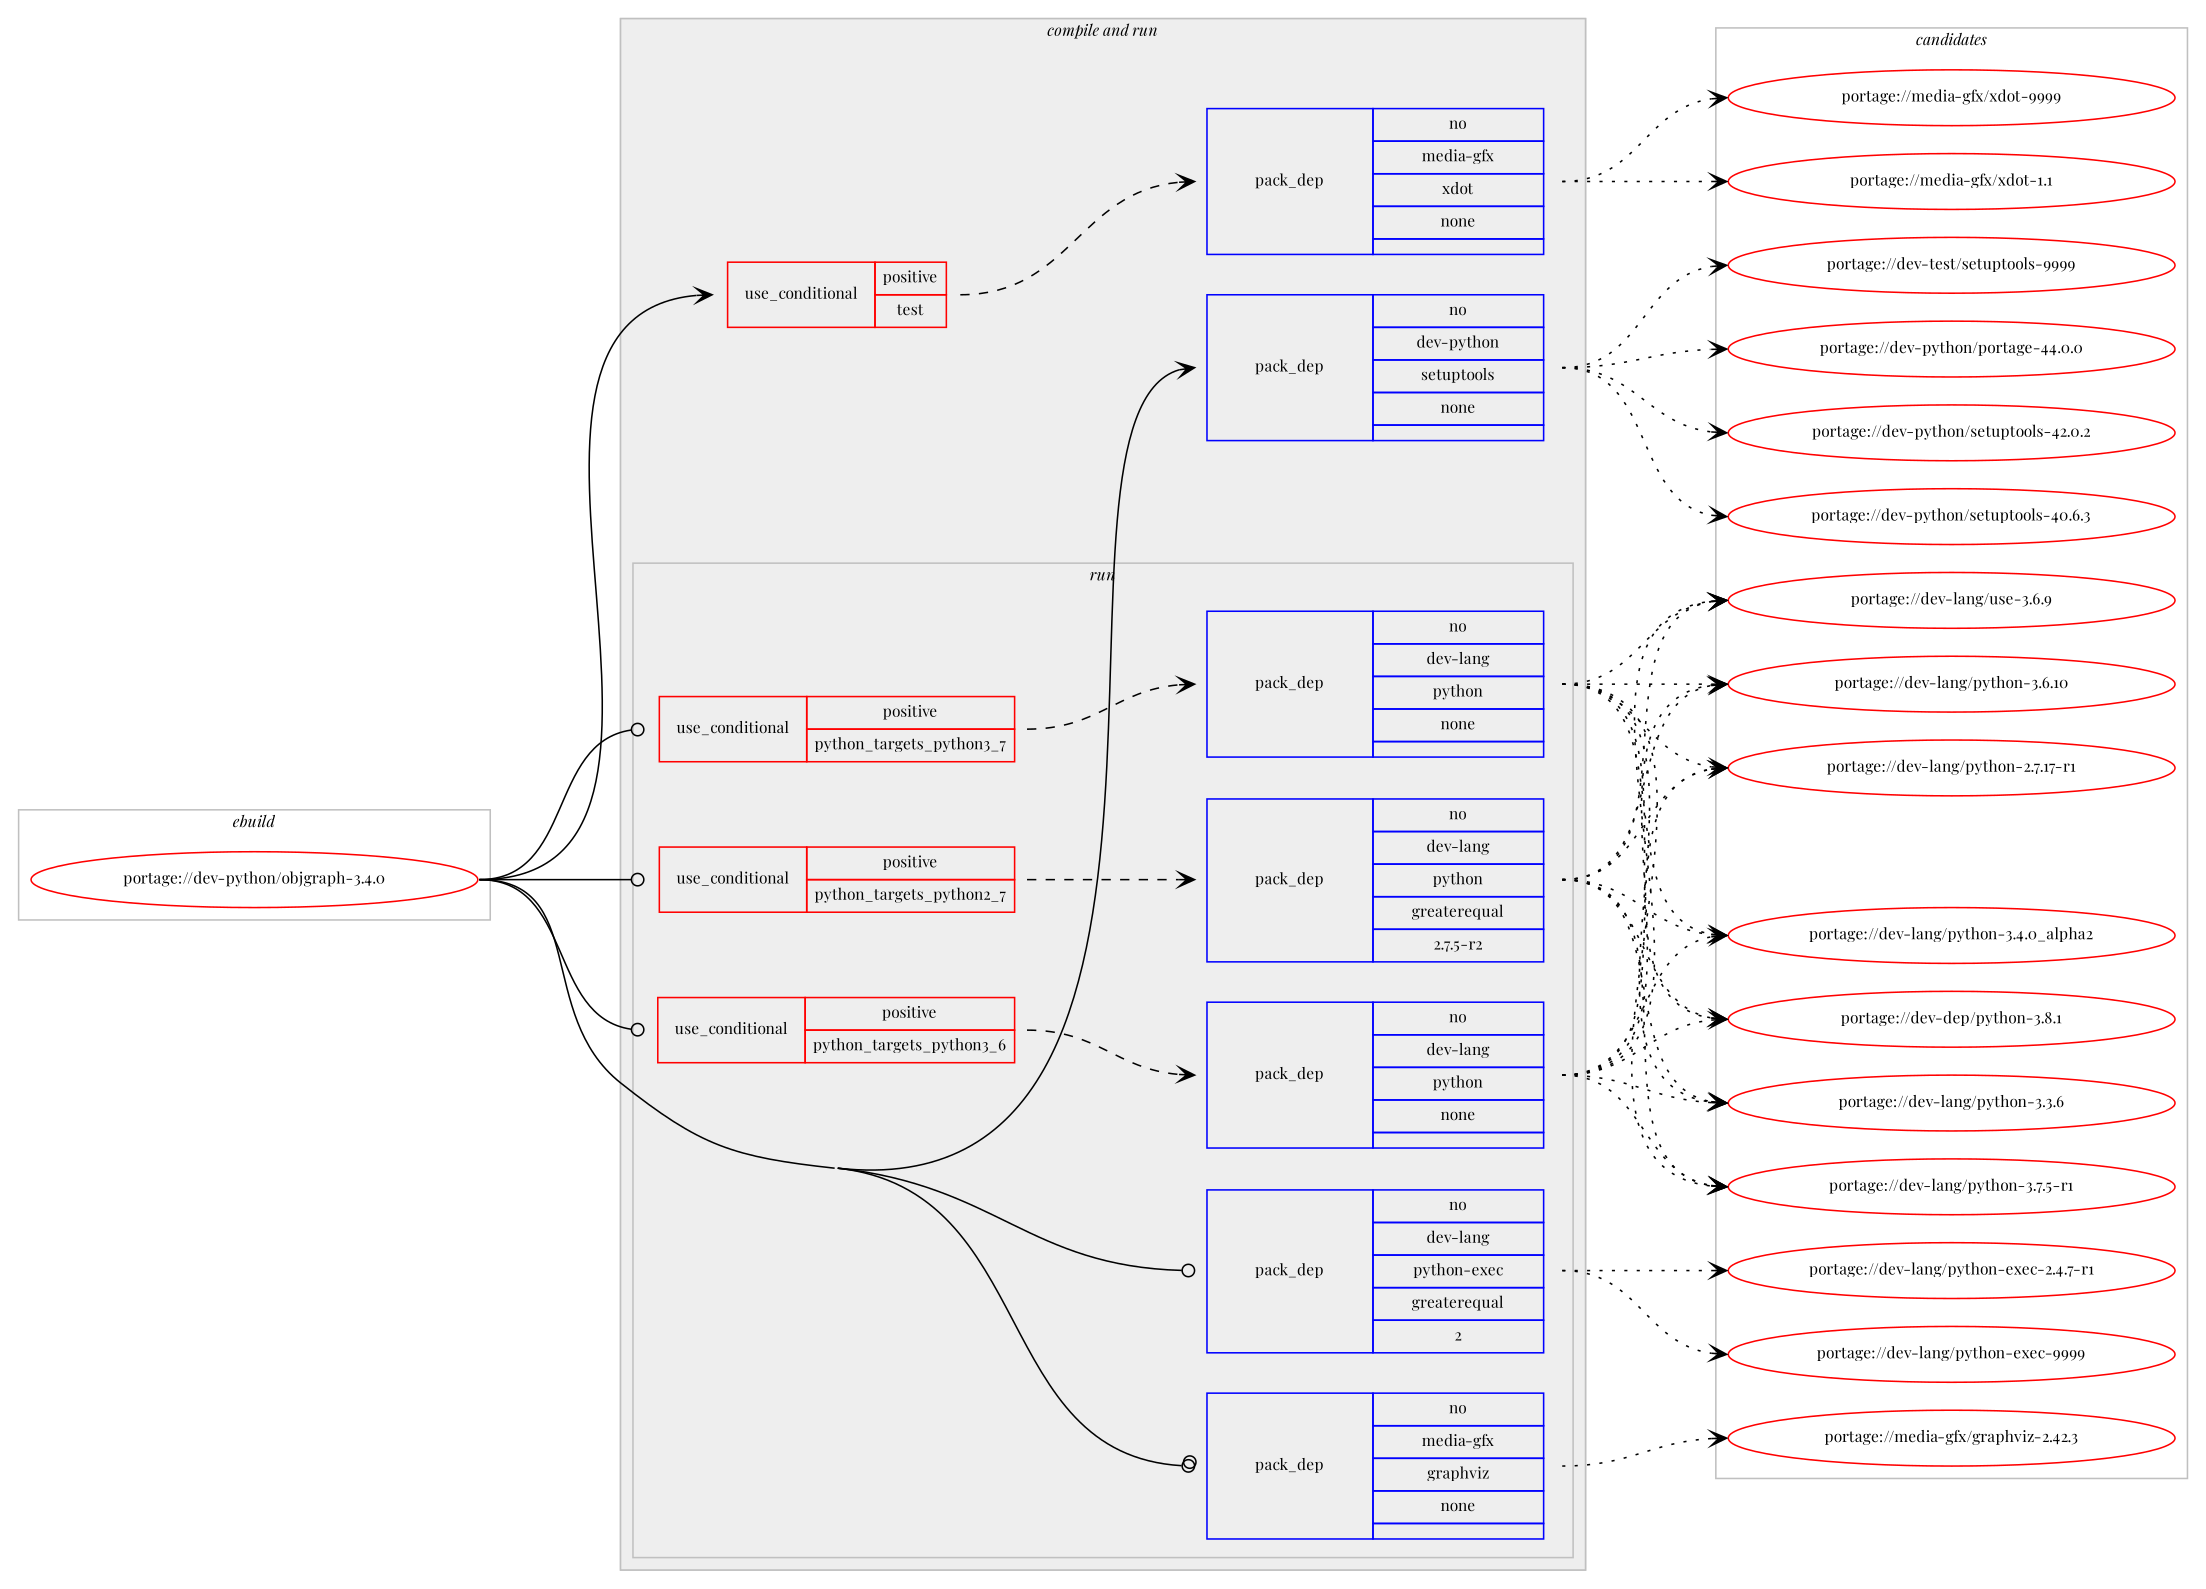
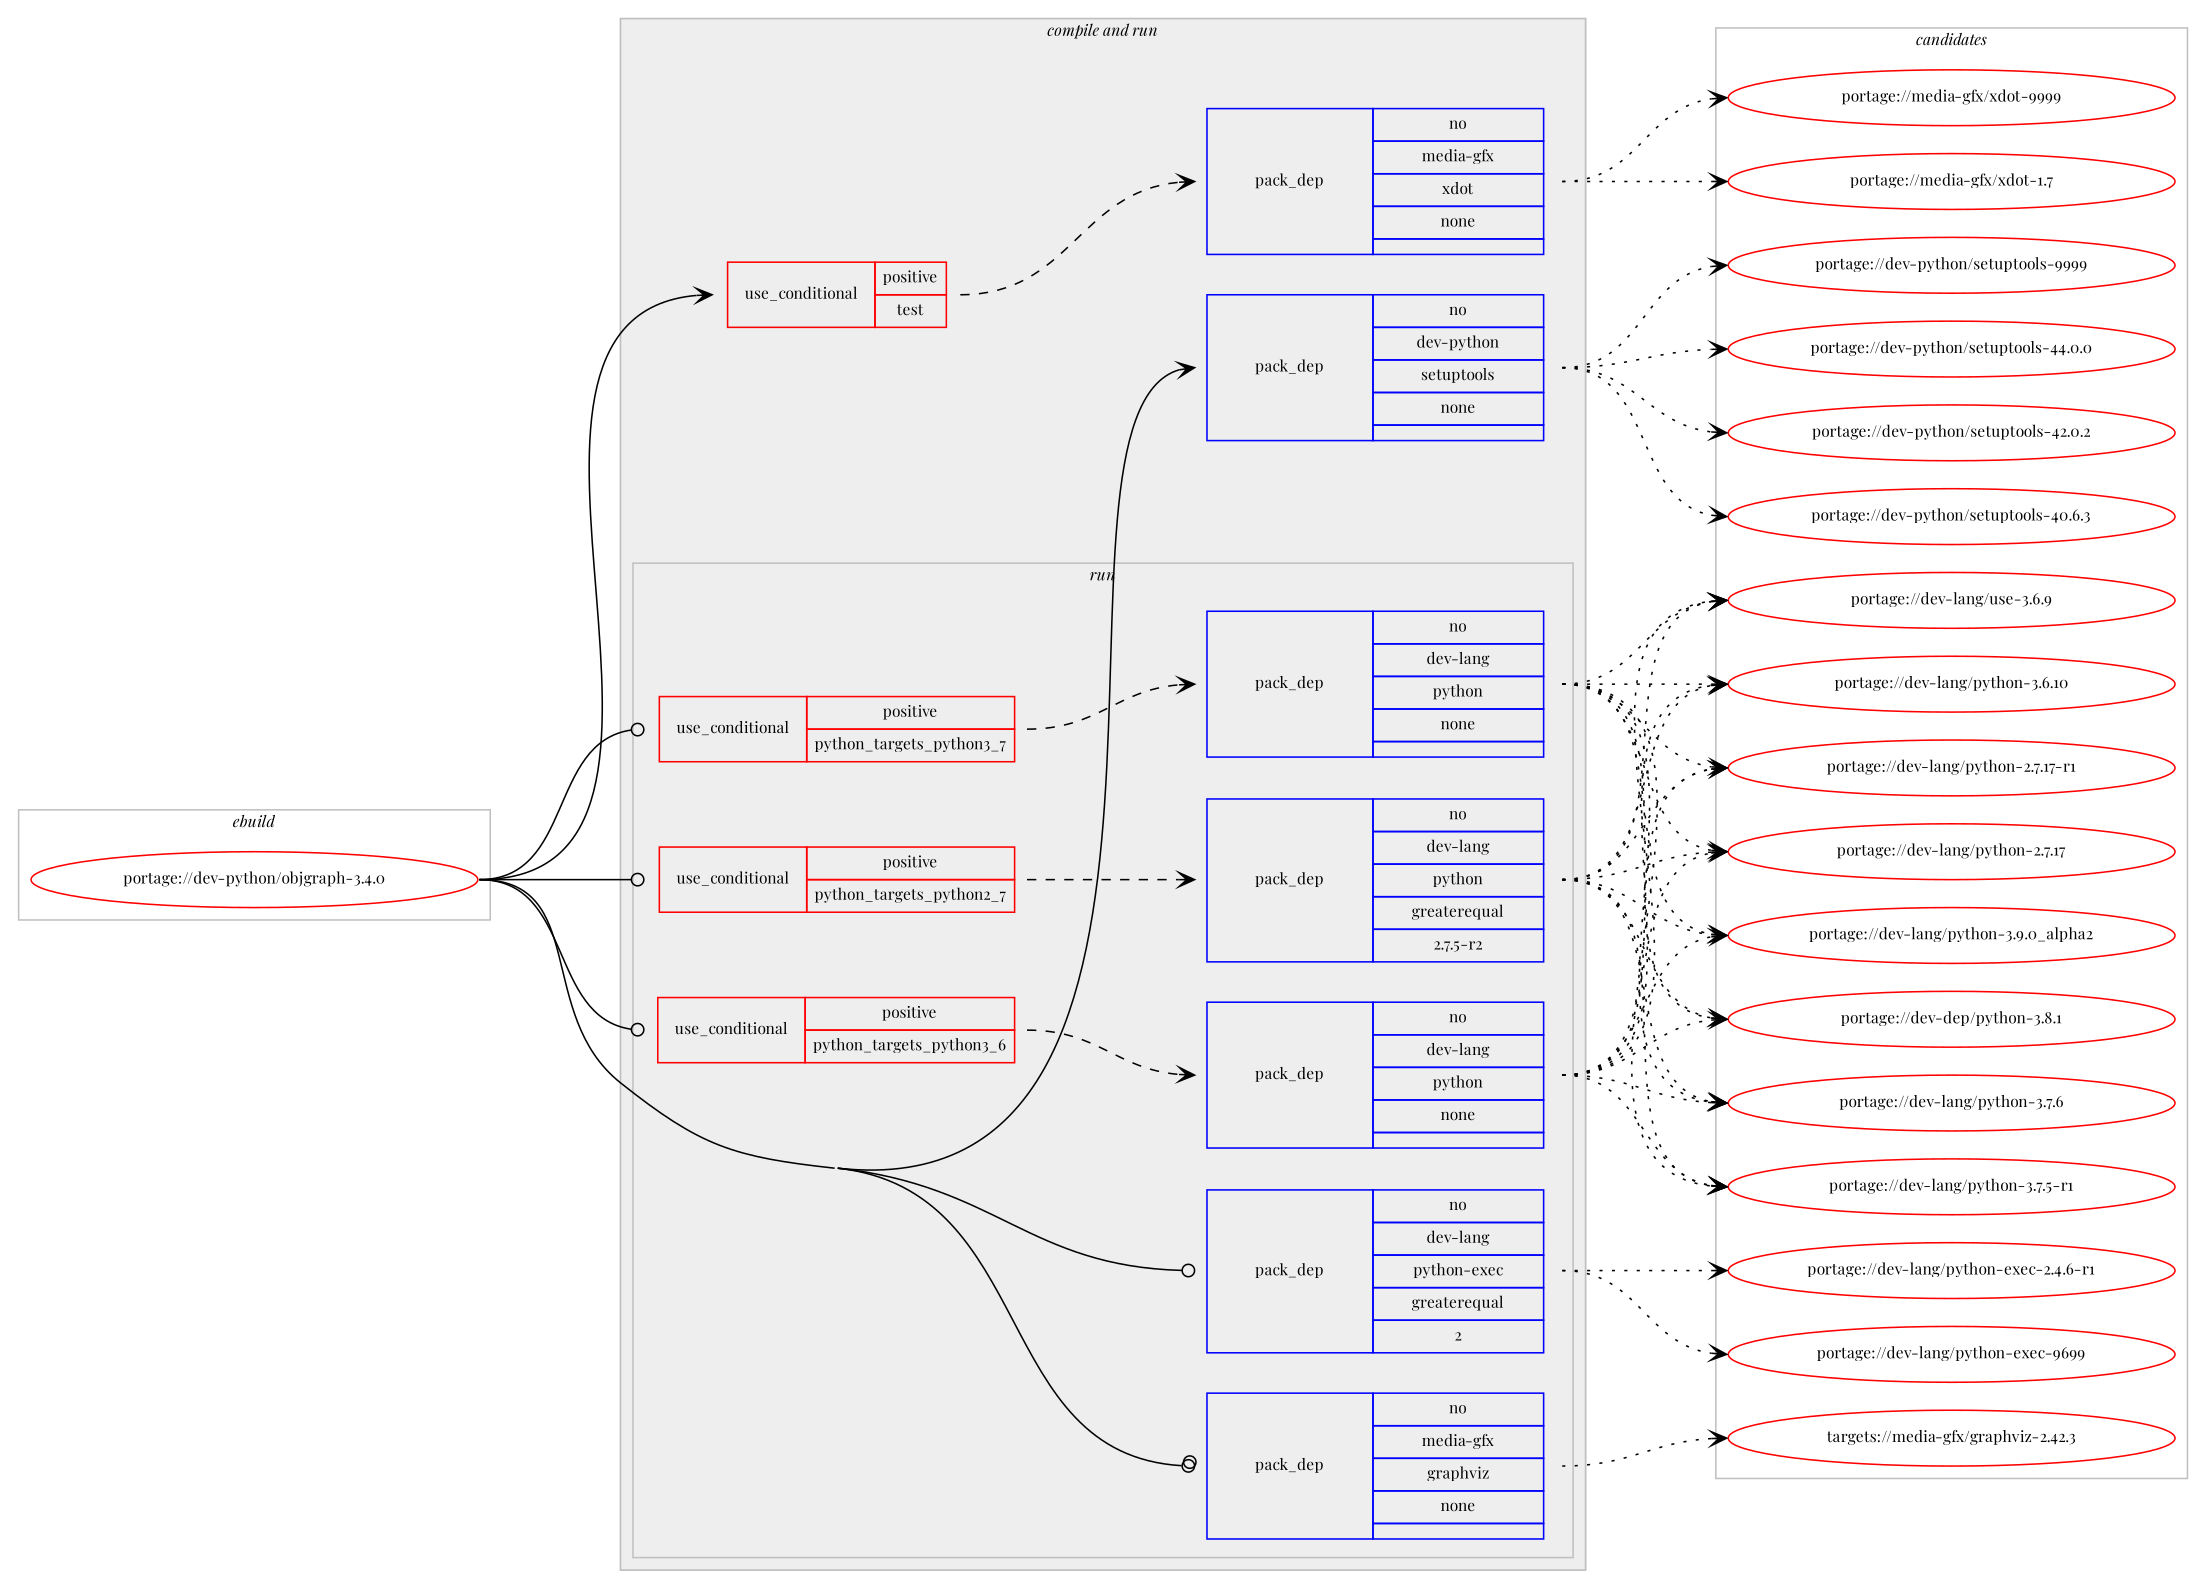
node "portage://media-gfx/xdot-1.1": label "portage://media-gfx/xdot-1.1" -> "portage://media-gfx/xdot-1.7"
node "portage://dev-test/setuptools-9999": label "portage://dev-test/setuptools-9999" -> "portage://dev-python/setuptools-9999"
node "portage://dev-python/portage-44.0.0": label "portage://dev-python/portage-44.0.0" -> "portage://dev-python/setuptools-44.0.0"
node "portage://dev-lang/python-2.7.17": added
node "portage://dev-lang/python-3.4.0_alpha2": label "portage://dev-lang/python-3.4.0_alpha2" -> "portage://dev-lang/python-3.9.0_alpha2"
node "portage://dev-lang/python-3.3.6": label "portage://dev-lang/python-3.3.6" -> "portage://dev-lang/python-3.7.6"
node "portage://dev-lang/python-exec-2.4.7-r1": label "portage://dev-lang/python-exec-2.4.7-r1" -> "portage://dev-lang/python-exec-2.4.6-r1"
node "portage://dev-lang/python-exec-9999": label "portage://dev-lang/python-exec-9999" -> "portage://dev-lang/python-exec-9699"
node "portage://media-gfx/graphviz-2.42.3": label "portage://media-gfx/graphviz-2.42.3" -> "targets://media-gfx/graphviz-2.42.3"
